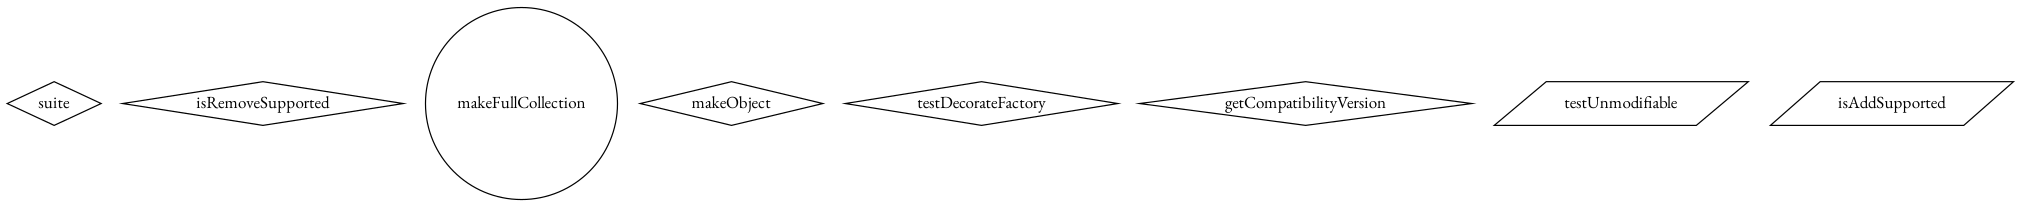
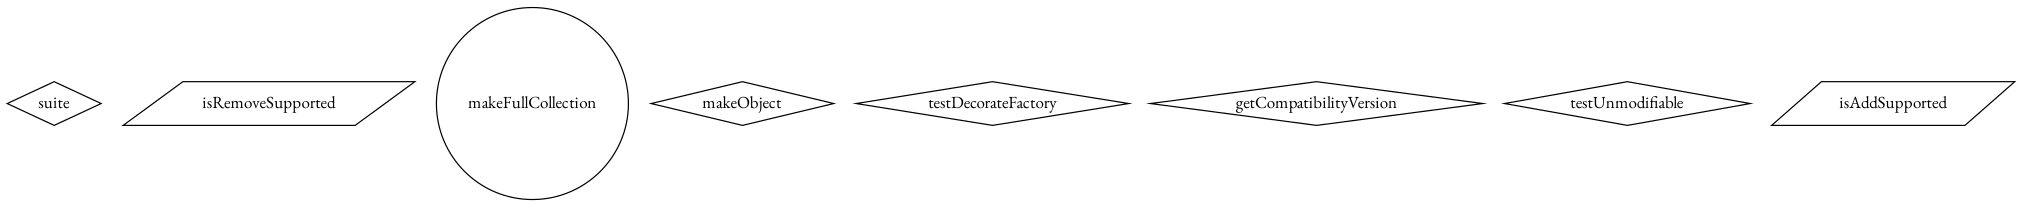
node "isRemoveSupported": shape diamond -> parallelogram
node "testUnmodifiable": shape parallelogram -> diamond
